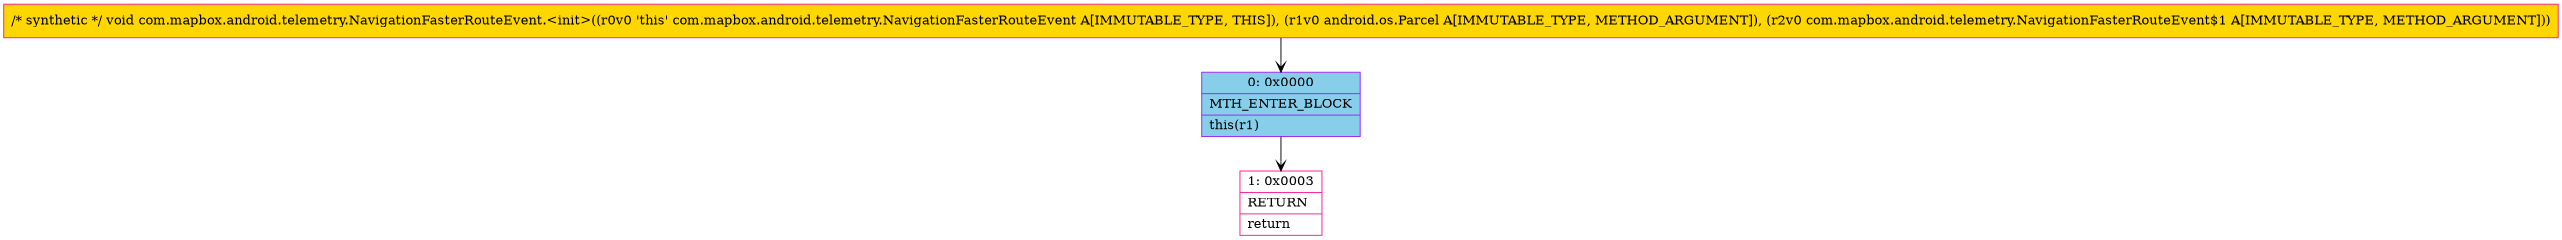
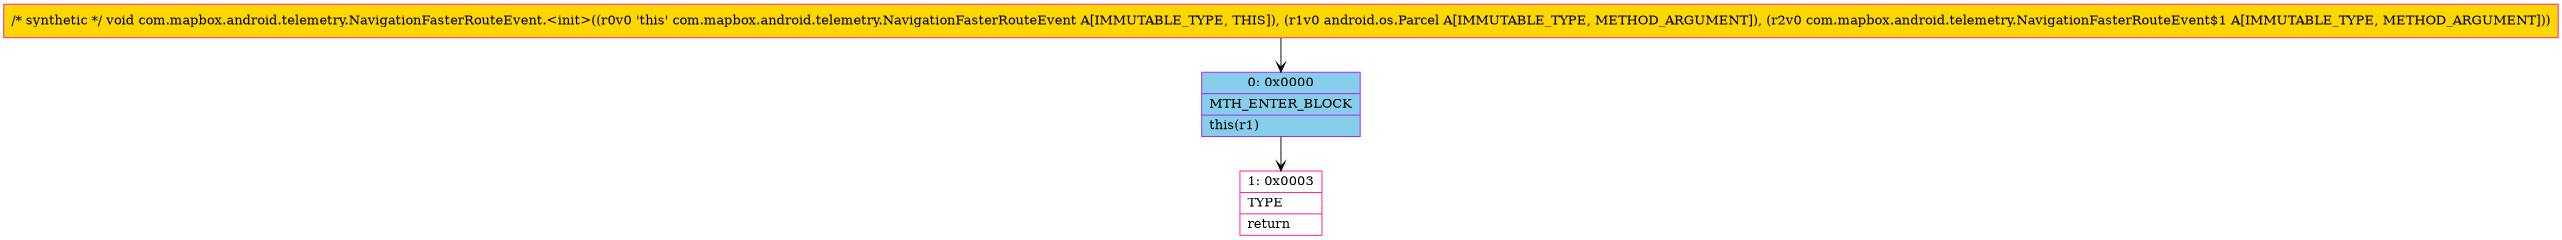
node "1: 0x0003": text "RETURN" -> "TYPE"
